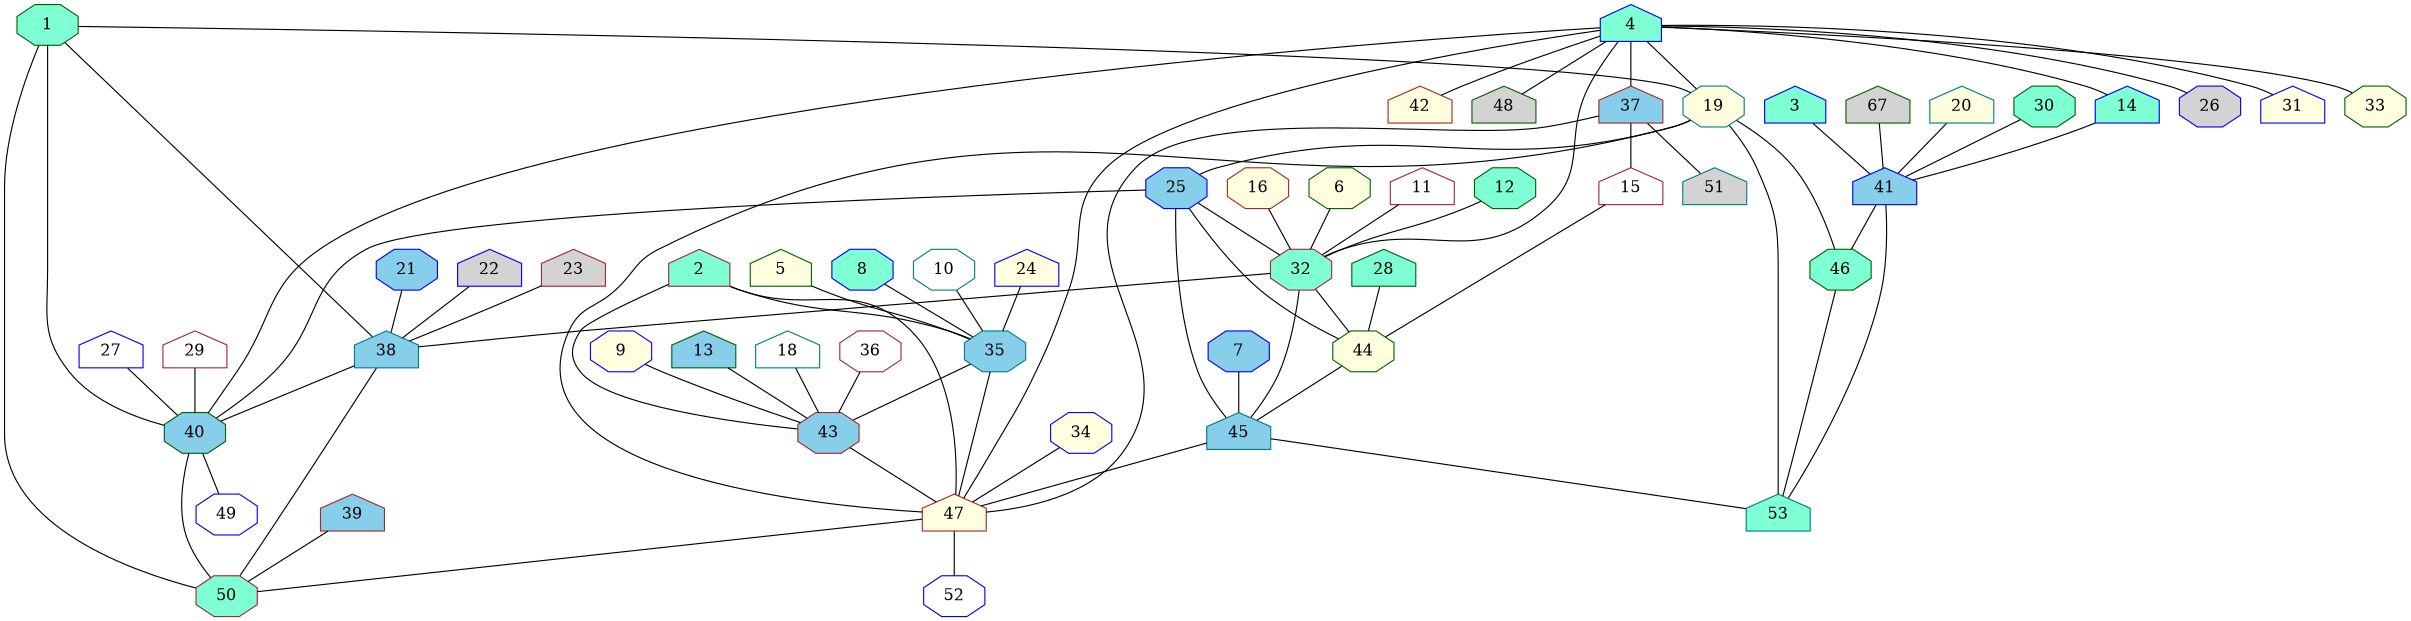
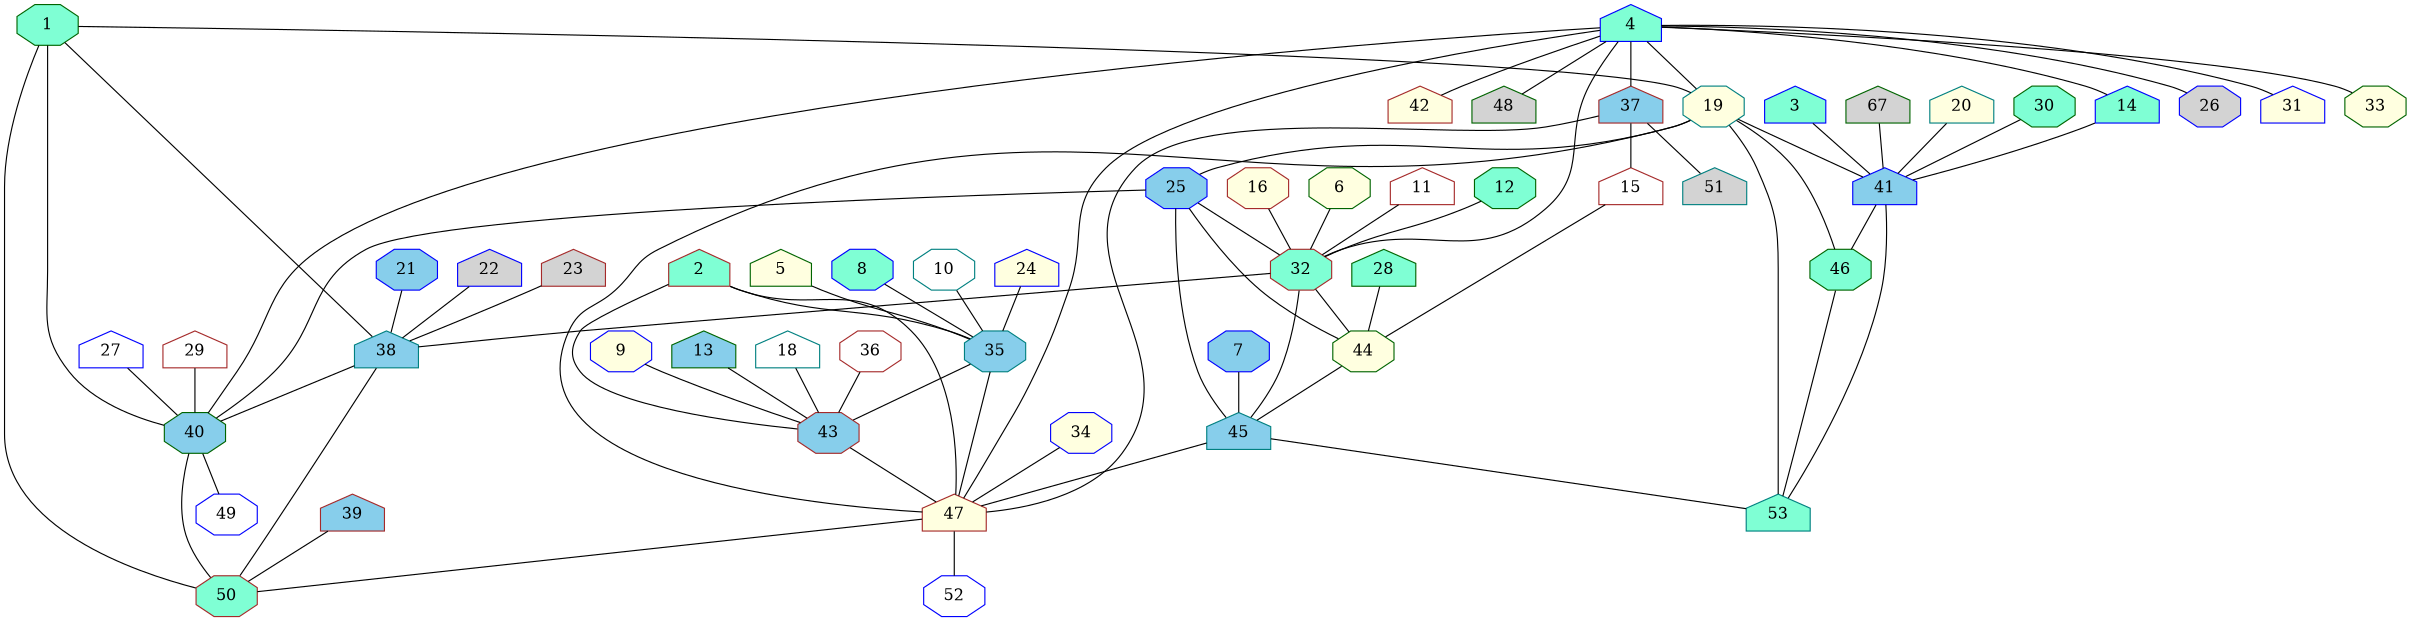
edge "19" -- "41": added
